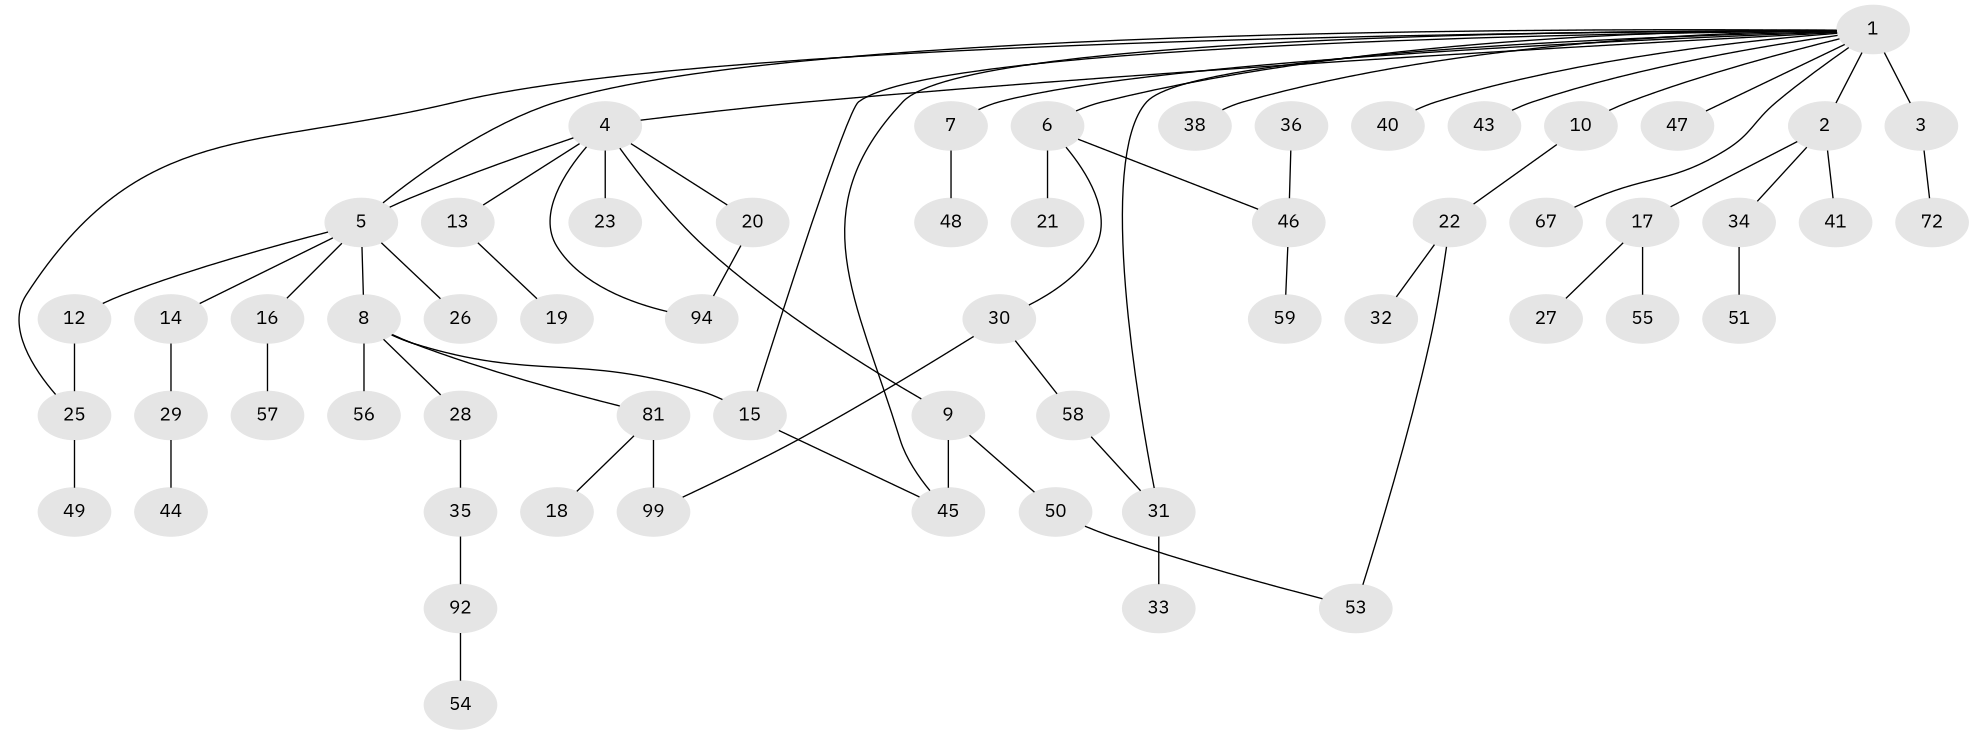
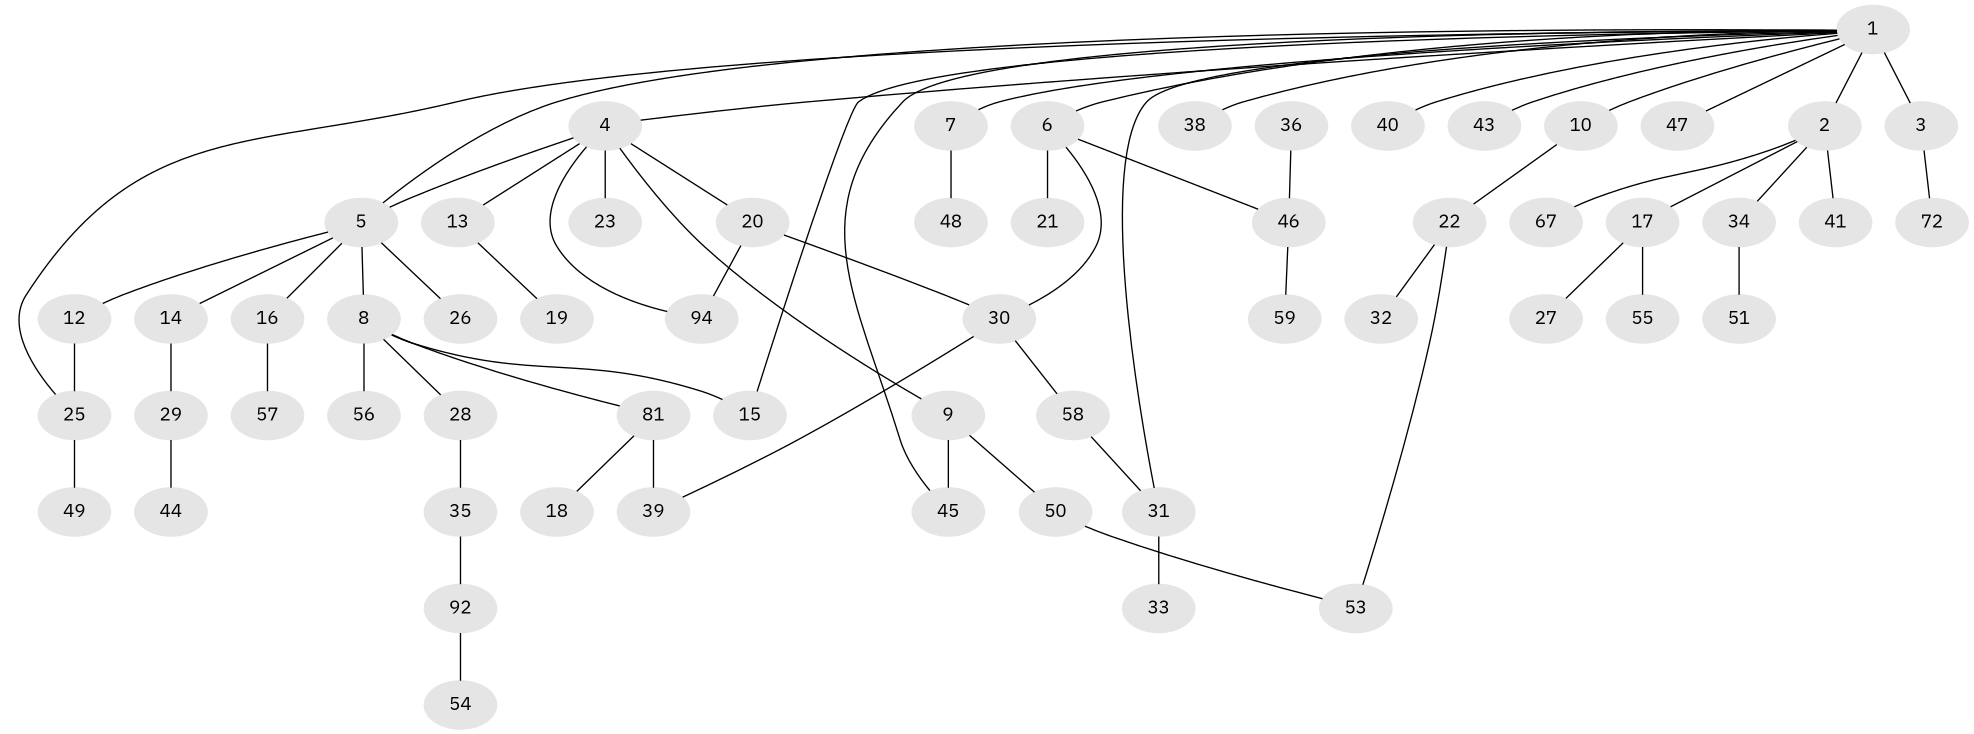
edge "1" -- "67": now "2" -- "67"
edge "20" -- "30": added
edge "15" -- "45": removed
node "99": label "99" -> "39"
